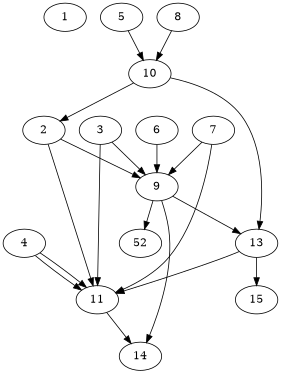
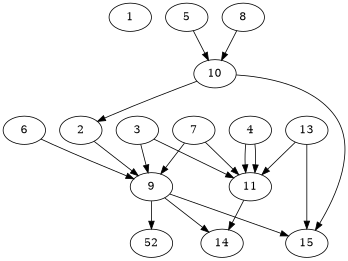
edge "10" -> "13": now "10" -> "15"
edge "2" -> "11": removed
edge "9" -> "13": now "9" -> "15"
